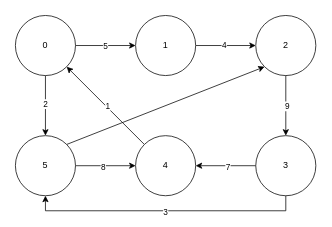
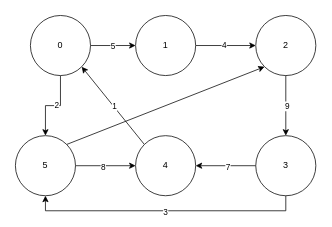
node "0": moved (45, 45) -> (60, 45)
